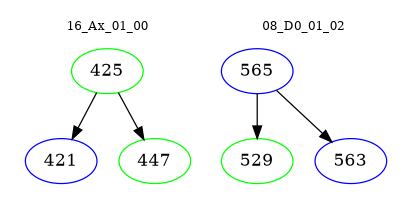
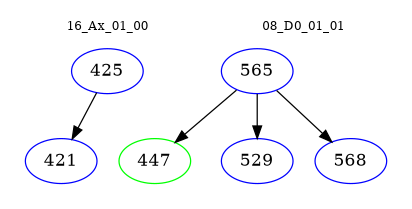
cluster "08_D0_01_02": label "08_D0_01_02" -> "08_D0_01_01"
node "425": color green -> blue
edge "425" -> "447": now "565" -> "447"
node "529": color green -> blue
node "563": label "563" -> "568"
